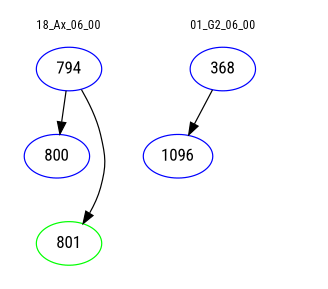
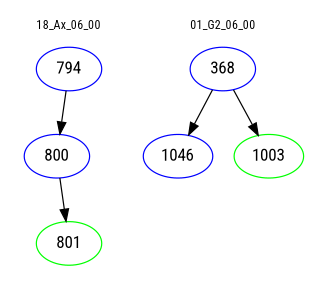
edge "794" -> "801": now "800" -> "801"
node "1096": label "1096" -> "1046"
node "1003": added
